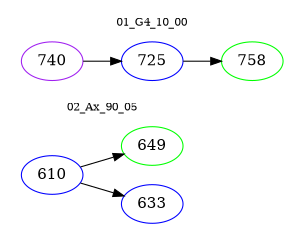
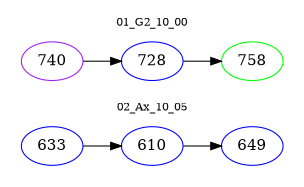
cluster "01_G4_10_00": label "01_G4_10_00" -> "01_G2_10_00"
node "725": label "725" -> "728"
cluster "02_Ax_90_05": label "02_Ax_90_05" -> "02_Ax_10_05"
node "649": color green -> blue
edge "610" -> "633": reversed
